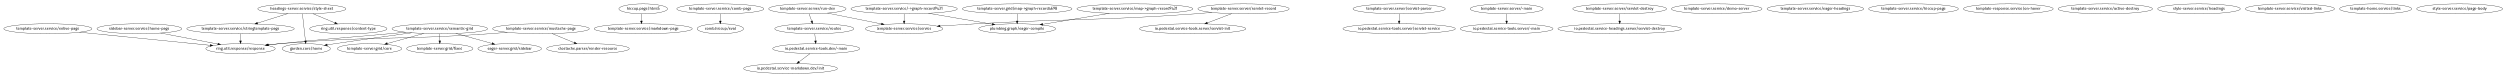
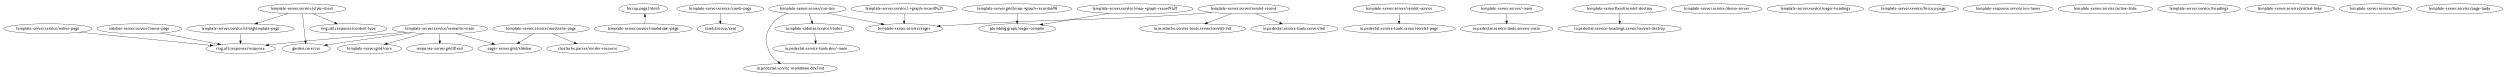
node "headings-server.service/style-sheet": label "headings-server.service/style-sheet" -> "template-server.service/style-sheet"
node "template-server.server/servlet-parser": label "template-server.server/servlet-parser" -> "template-server.server/servlet-service"
node "template-server.server/servlet-destroy": label "template-server.server/servlet-destroy" -> "template-server.fixed/servlet-destroy"
node "template-server.service/active-destroy": label "template-server.service/active-destroy" -> "template-server.service/active-links"
node "style-server.service/headings": label "style-server.service/headings" -> "template-server.service/headings"
node "template-home.service/links": label "template-home.service/links" -> "template-server.service/links"
node "style-server.service/page-body": label "style-server.service/page-body" -> "template-server.service/page-body"
edge "hiccup.page/html5" -> "template-server.service/markdown-page": reversed
edge "template-server.service/->graph-record9431" -> "plumbing.graph/eager-compile": removed
node "template-server.service/semantic-grid": label "template-server.service/semantic-grid" -> "template-server.service/semantic-main"
node "template-server.service/routes": label "template-server.service/routes" -> "template-sidebar.service/routes"
node "template-server.service/service": label "template-server.service/service" -> "template-server.service/eager"
node "io.pedestal.service-tools.server/servlet-init": label "io.pedestal.service-tools.server/servlet-init" -> "io.mustache.service-tools.server/servlet-init"
node "io.pedestal.service-tools.server/init": added
node "io.pedestal.service-tools.server/servlet-service": label "io.pedestal.service-tools.server/servlet-service" -> "io.pedestal.service-tools.server/servlet-page"
edge "template-server.service/mustache-page" -> "ring.util.response/response": now "template-server.service/mustache-page" -> "eager-server.grid/sidebar"
node "garden.core/home": label "garden.core/home" -> "garden.core/css"
node "template-server.grid/fixed": label "template-server.grid/fixed" -> "response-server.grid/fixed"
edge "io.pedestal.service-tools.dev/-main" -> "io.pedestal.service-markdown.dev/init": now "template-server.server/run-dev" -> "io.pedestal.service-markdown.dev/init"
